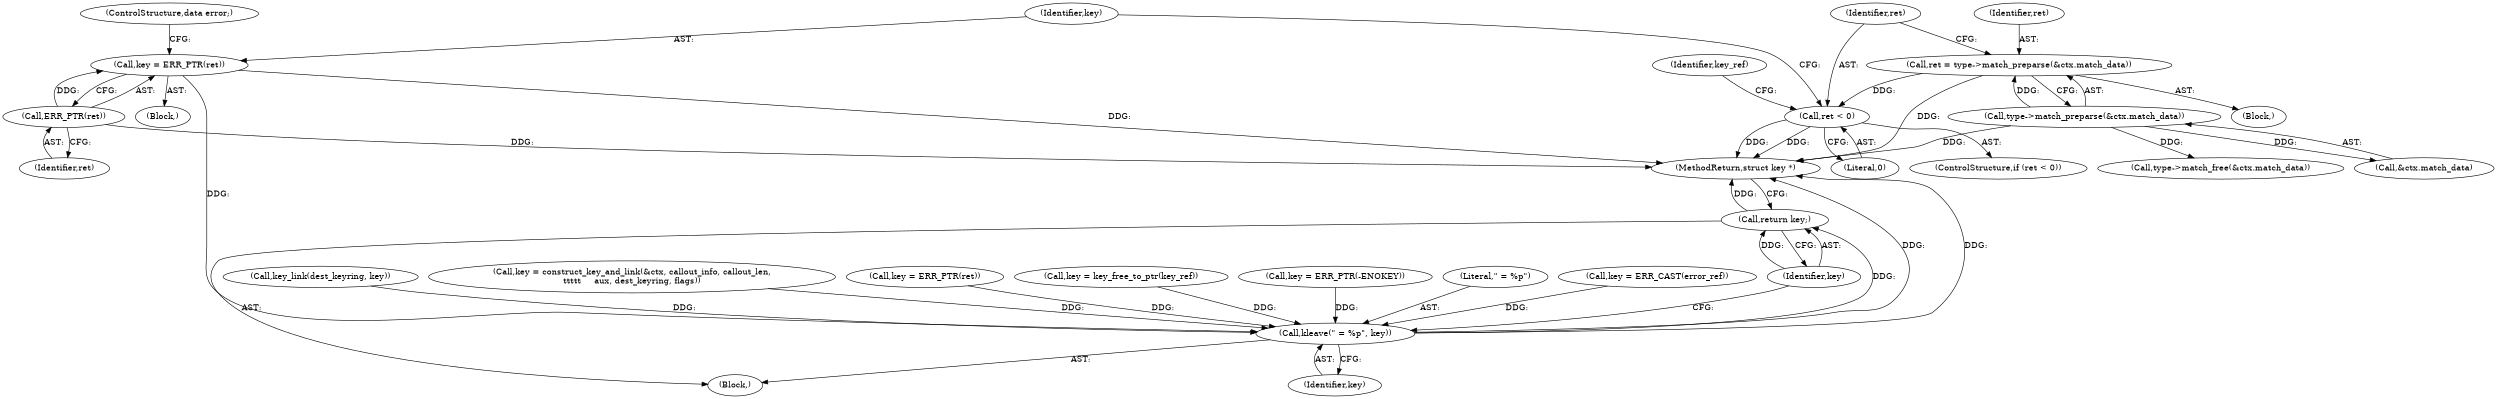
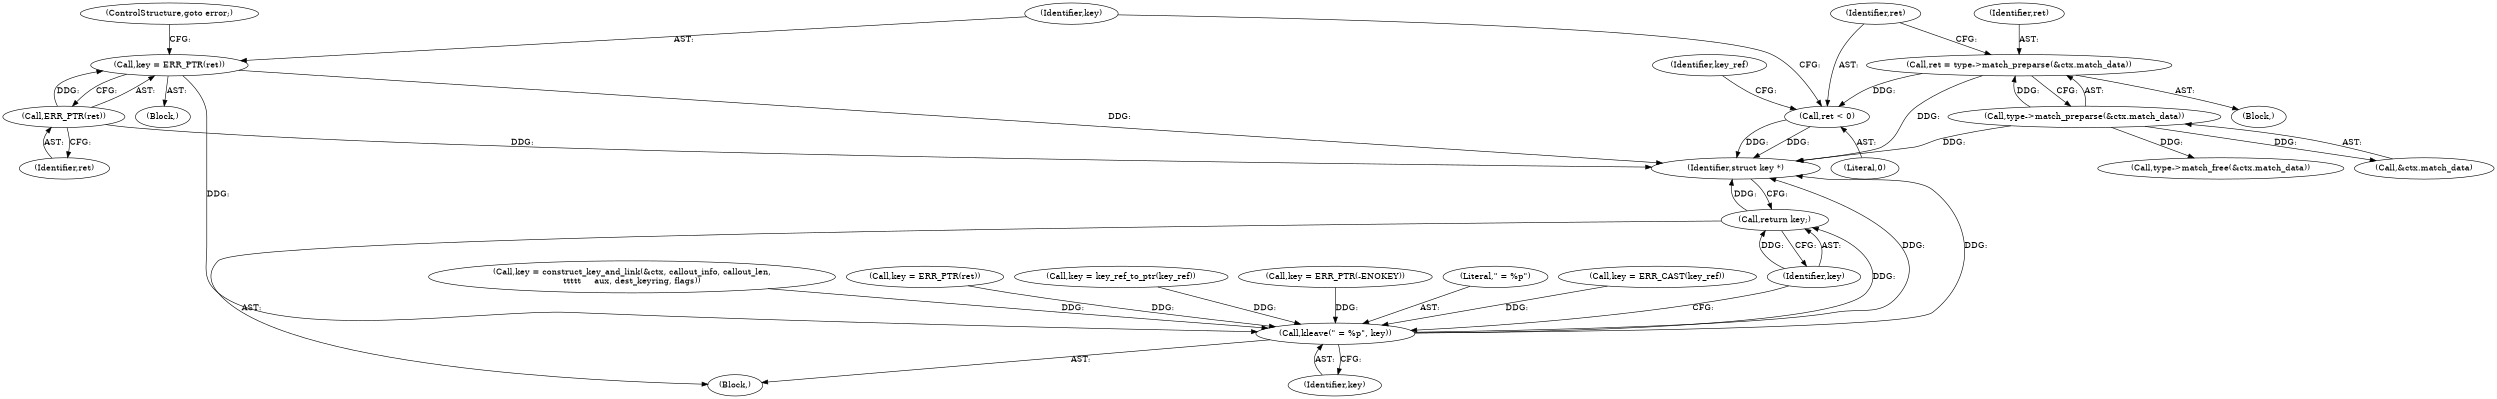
node "(ControlStructure,data error;)": label "(ControlStructure,data error;)" -> "(ControlStructure,goto error;)"
edge "(Call,ret < 0)" -> "(Literal,0)": removed, label "CFG:"
node "(MethodReturn,struct key *)": label "(MethodReturn,struct key *)" -> "(Identifier,struct key *)"
node "(ControlStructure,if (ret < 0))": removed
node "(Call,key_link(dest_keyring, key))": removed
node "(Call,key = key_free_to_ptr(key_ref))": label "(Call,key = key_free_to_ptr(key_ref))" -> "(Call,key = key_ref_to_ptr(key_ref))"
node "(Call,key = ERR_CAST(error_ref))": label "(Call,key = ERR_CAST(error_ref))" -> "(Call,key = ERR_CAST(key_ref))"
